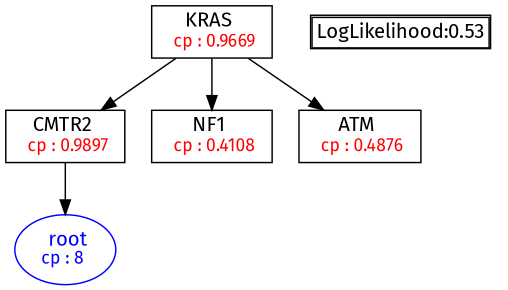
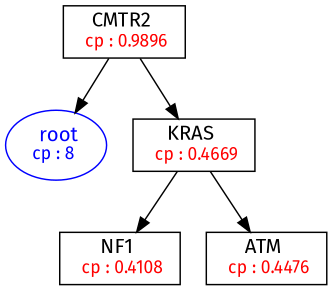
node "LogLikelihood:0.53": removed
node "KRAS": text "cp : 0.9669" -> "cp : 0.4669"
edge "KRAS" -> "CMTR2": reversed
node "CMTR2": text "cp : 0.9897" -> "cp : 0.9896"
node "ATM": text "cp : 0.4876" -> "cp : 0.4476"
